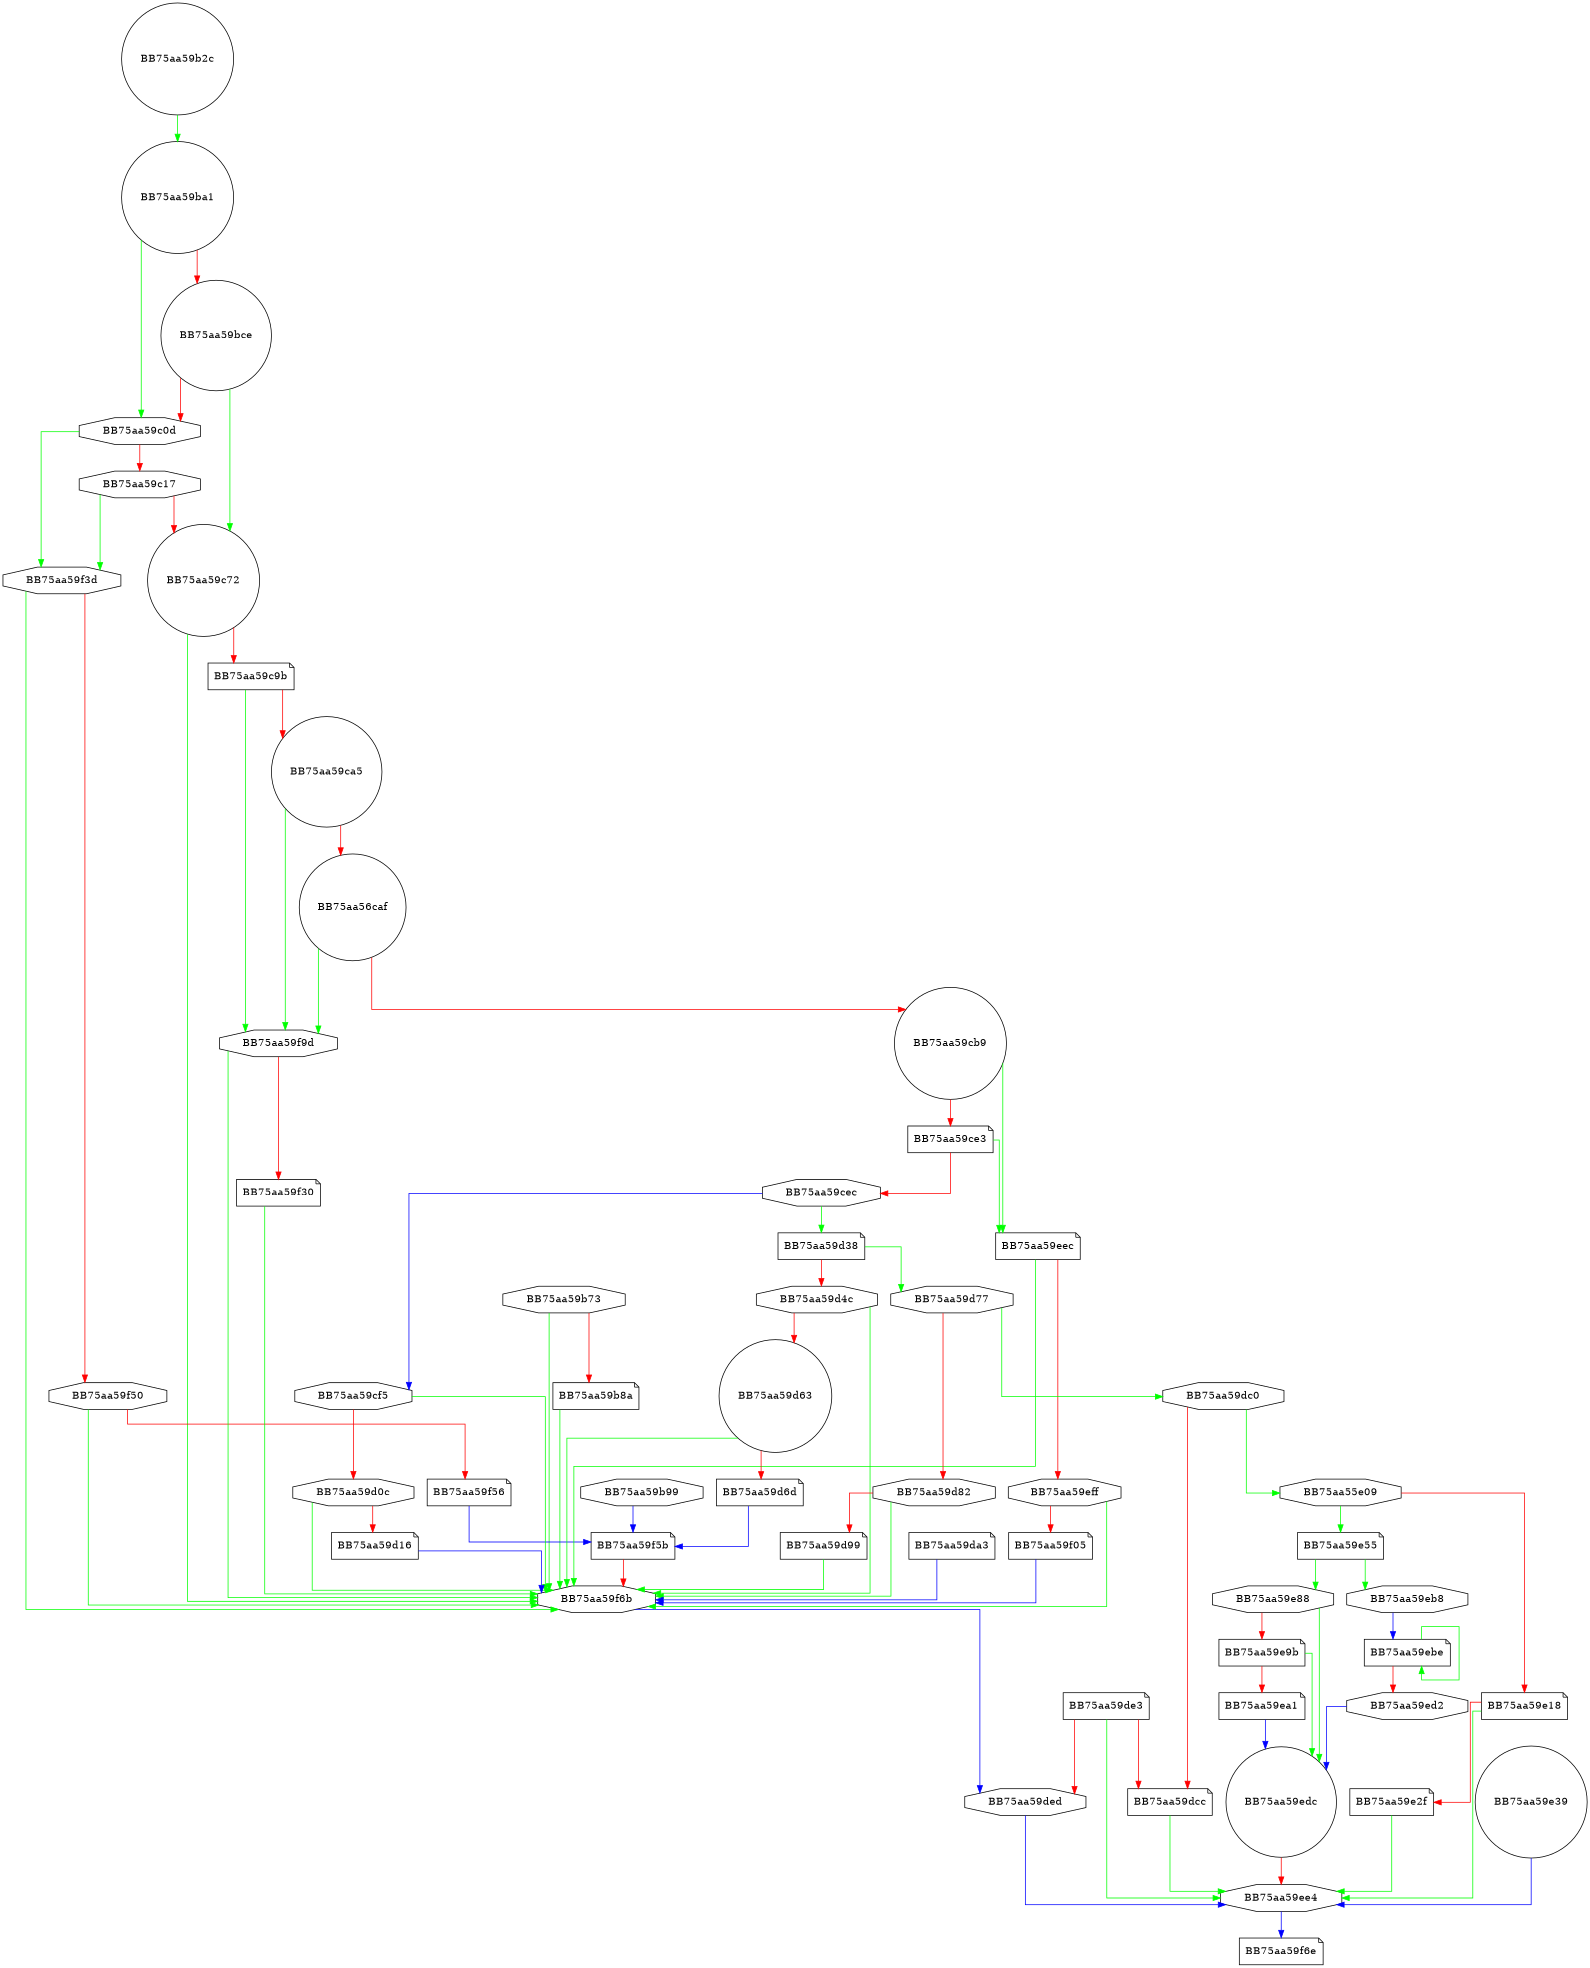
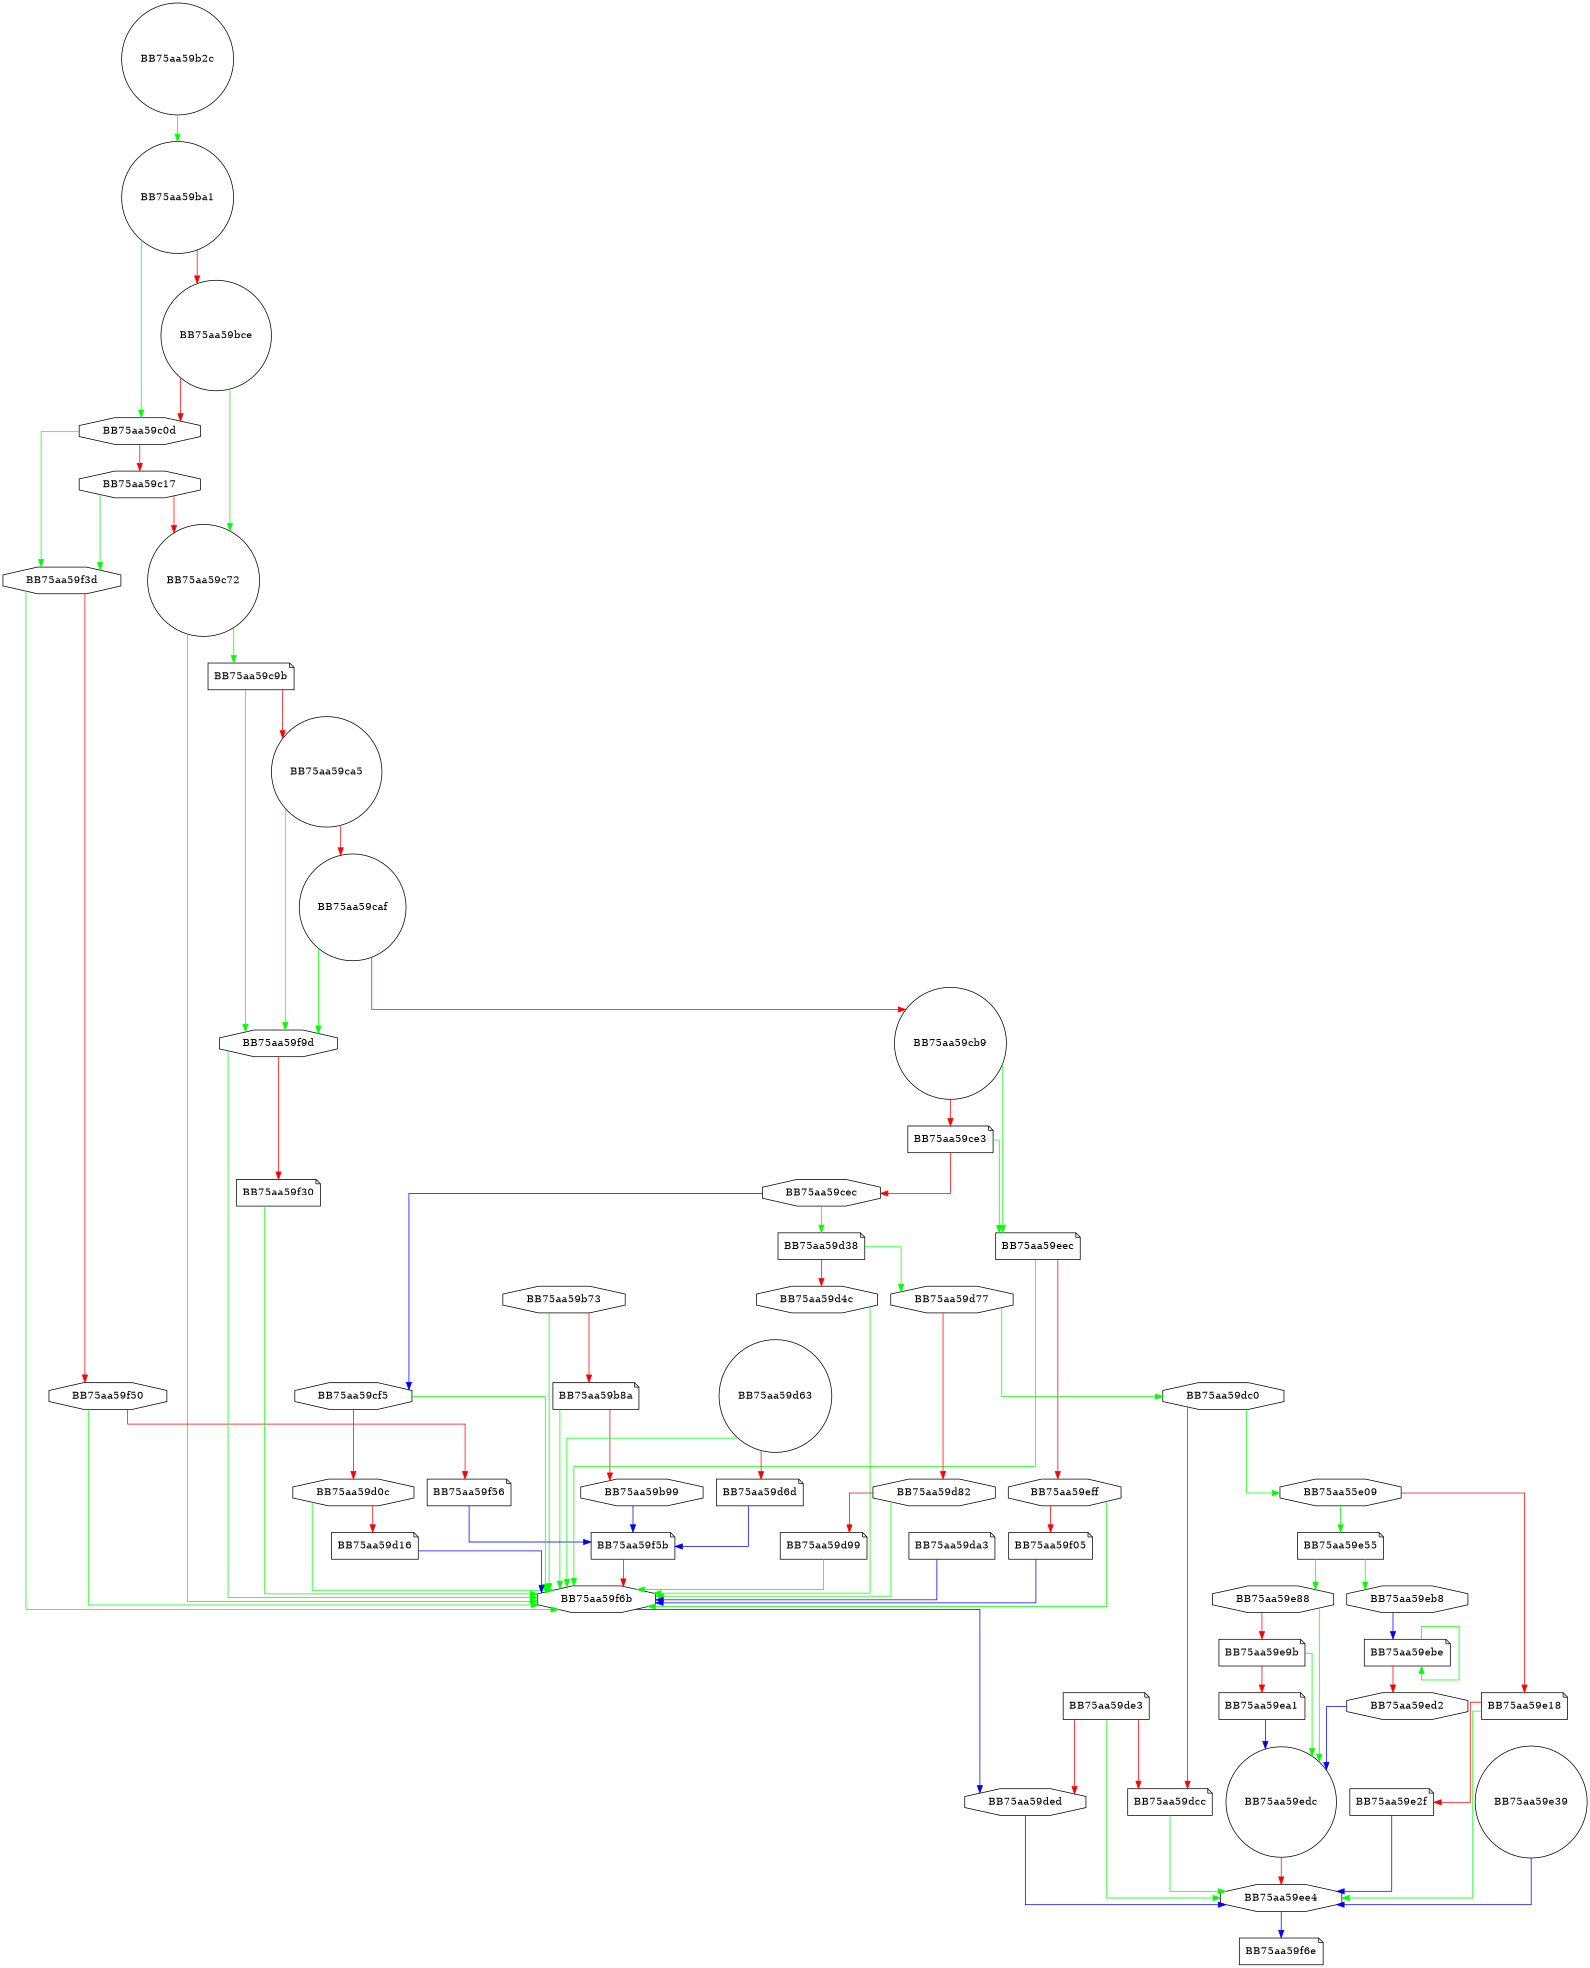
edge "BB75aa59c72" -> "BB75aa59c9b": color red -> green
node "BB75aa56caf": label "BB75aa56caf" -> "BB75aa59caf"
edge "BB75aa59d4c" -> "BB75aa59d63": removed
edge "BB75aa59b8a" -> "BB75aa59b99": added
edge "BB75aa59e2f" -> "BB75aa59ee4": color green -> blue
